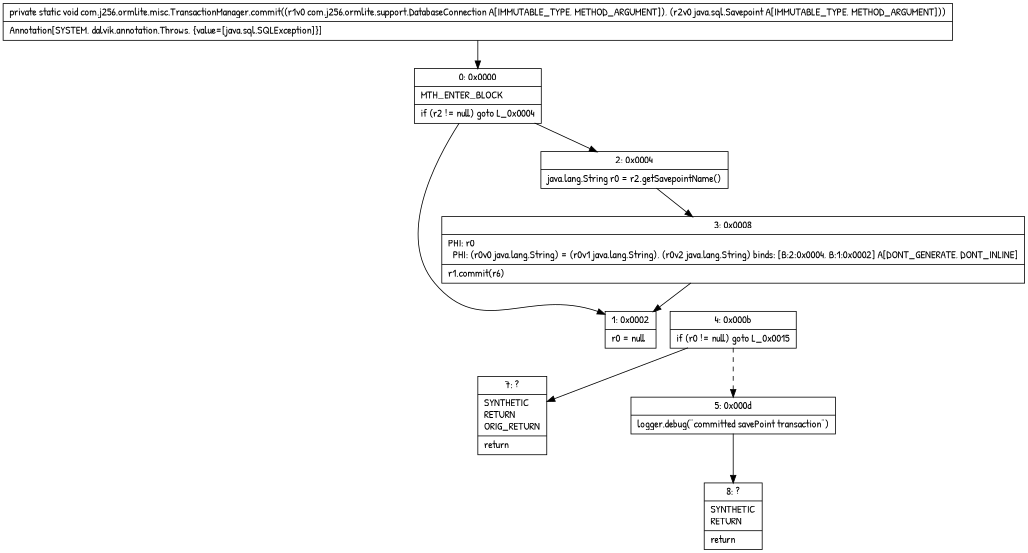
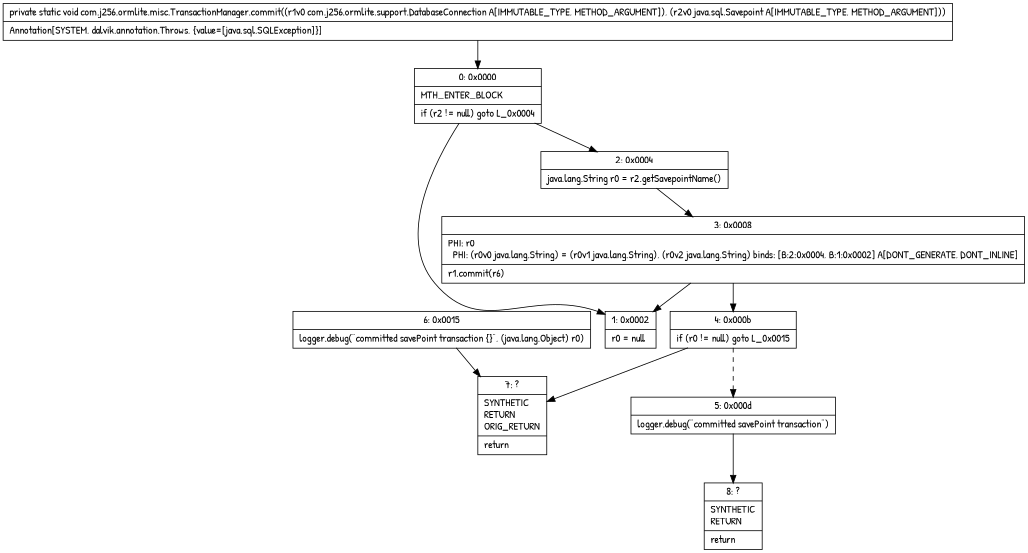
edge "3: 0x0008" -> "4: 0x000b": added
node "6: 0x0015": added
